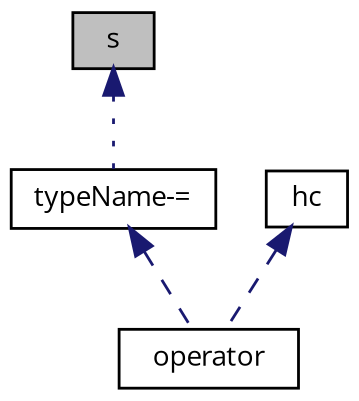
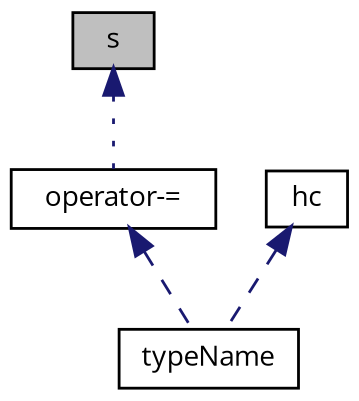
node "typeName-=": label "typeName-=" -> "operator-="
node "operator": label "operator" -> "typeName"
